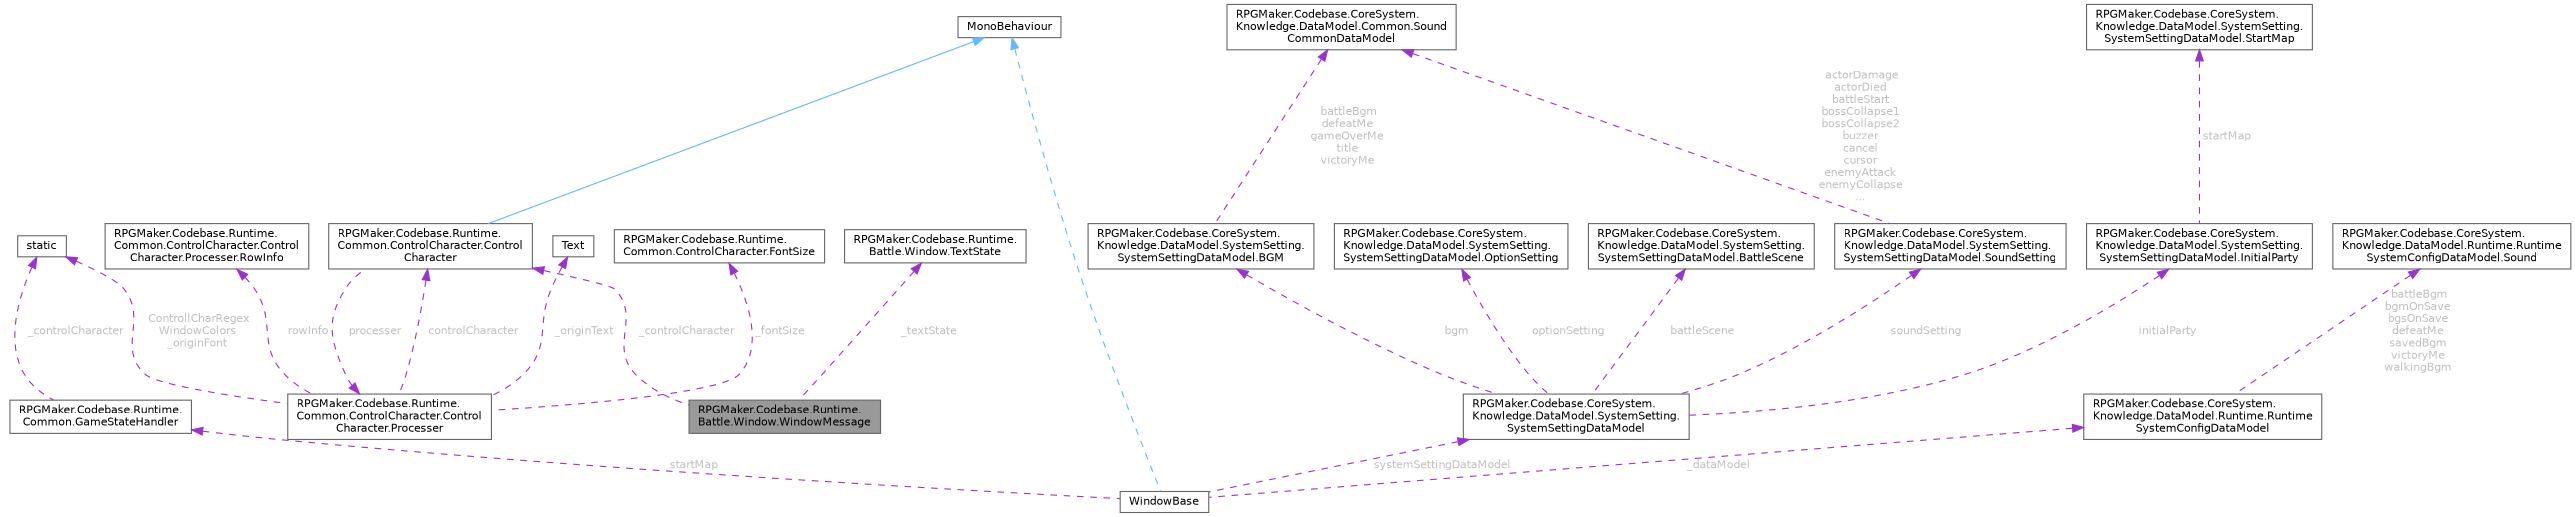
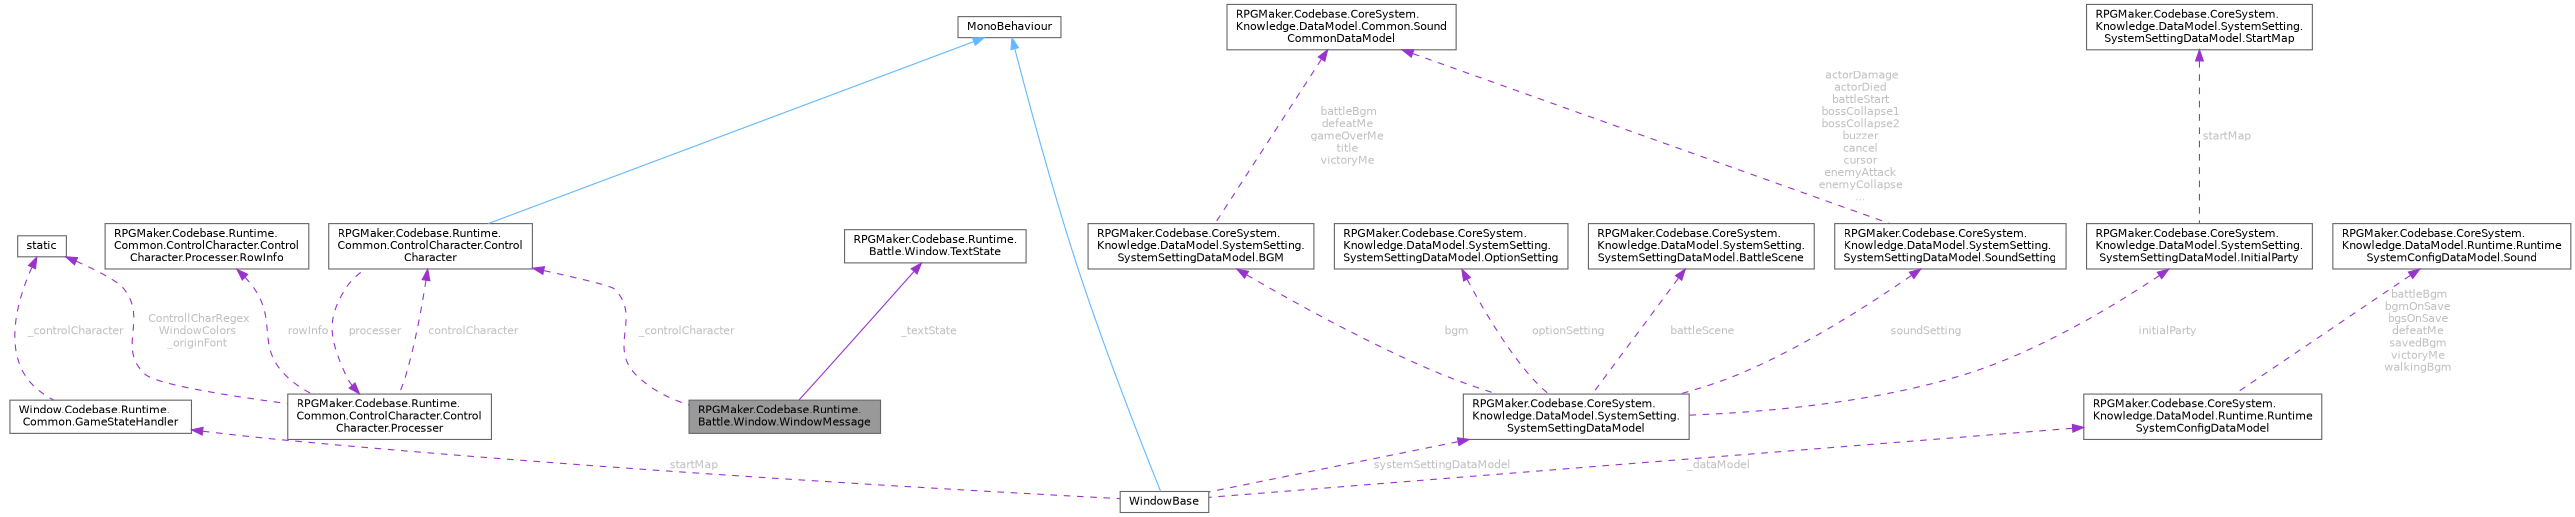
node "Text": removed
node "RPGMaker.Codebase.Runtime. Common.ControlCharacter.FontSize": removed
edge "WindowBase" -> "MonoBehaviour": style dashed -> solid
edge "RPGMaker.Codebase.Runtime. Battle.Window.WindowMessage" -> "RPGMaker.Codebase.Runtime. Battle.Window.TextState": style dashed -> solid
node "RPGMaker.Codebase.Runtime. Common.GameStateHandler": label "RPGMaker.Codebase.Runtime. Common.GameStateHandler" -> "Window.Codebase.Runtime. Common.GameStateHandler"
